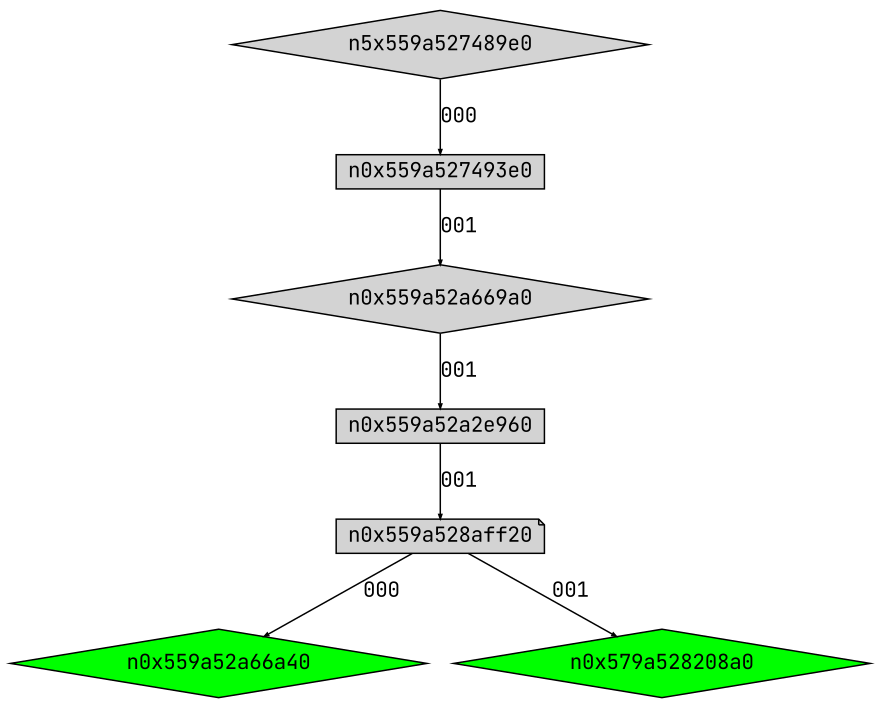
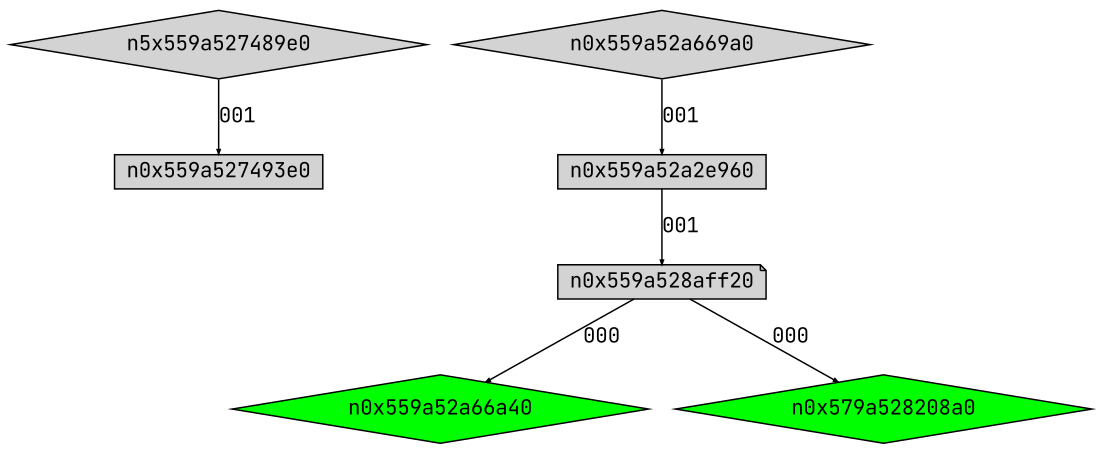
edge "n5x559a527489e0" -> "n0x559a527493e0": label "000" -> "001"
edge "n0x559a527493e0" -> "n0x559a52a669a0": removed, label "001"
edge "n0x559a528aff20" -> "n0x579a528208a0": label "001" -> "000"
